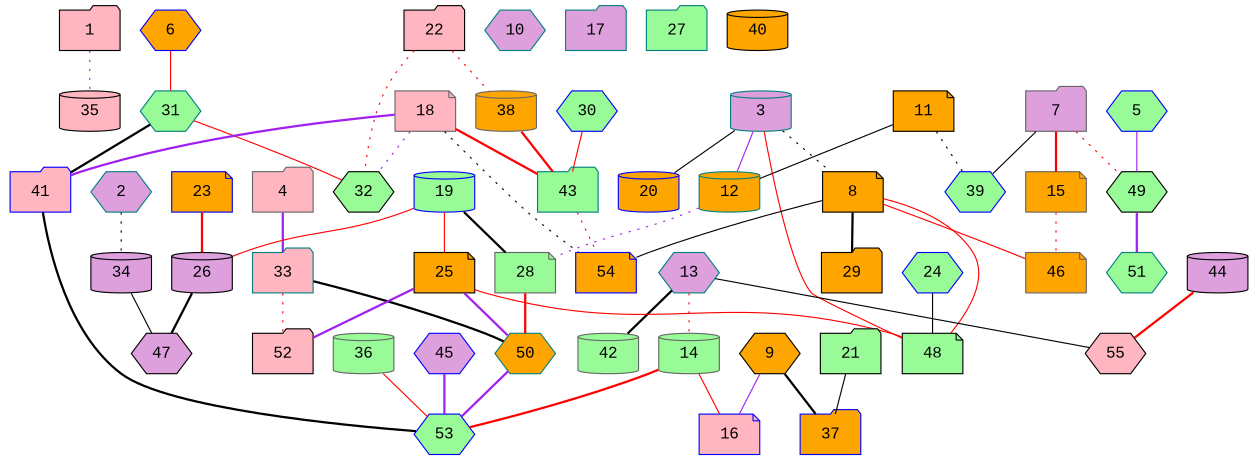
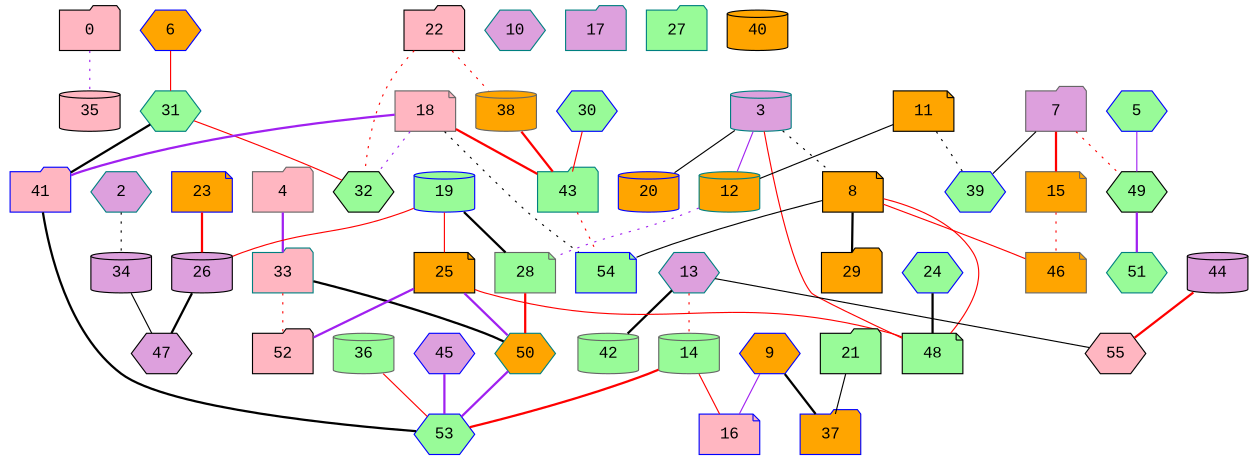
node "1": label "1" -> "0"
node "54": fillcolor orange -> palegreen
edge "24" -- "48": style solid -> bold
node "9": color black -> blue
